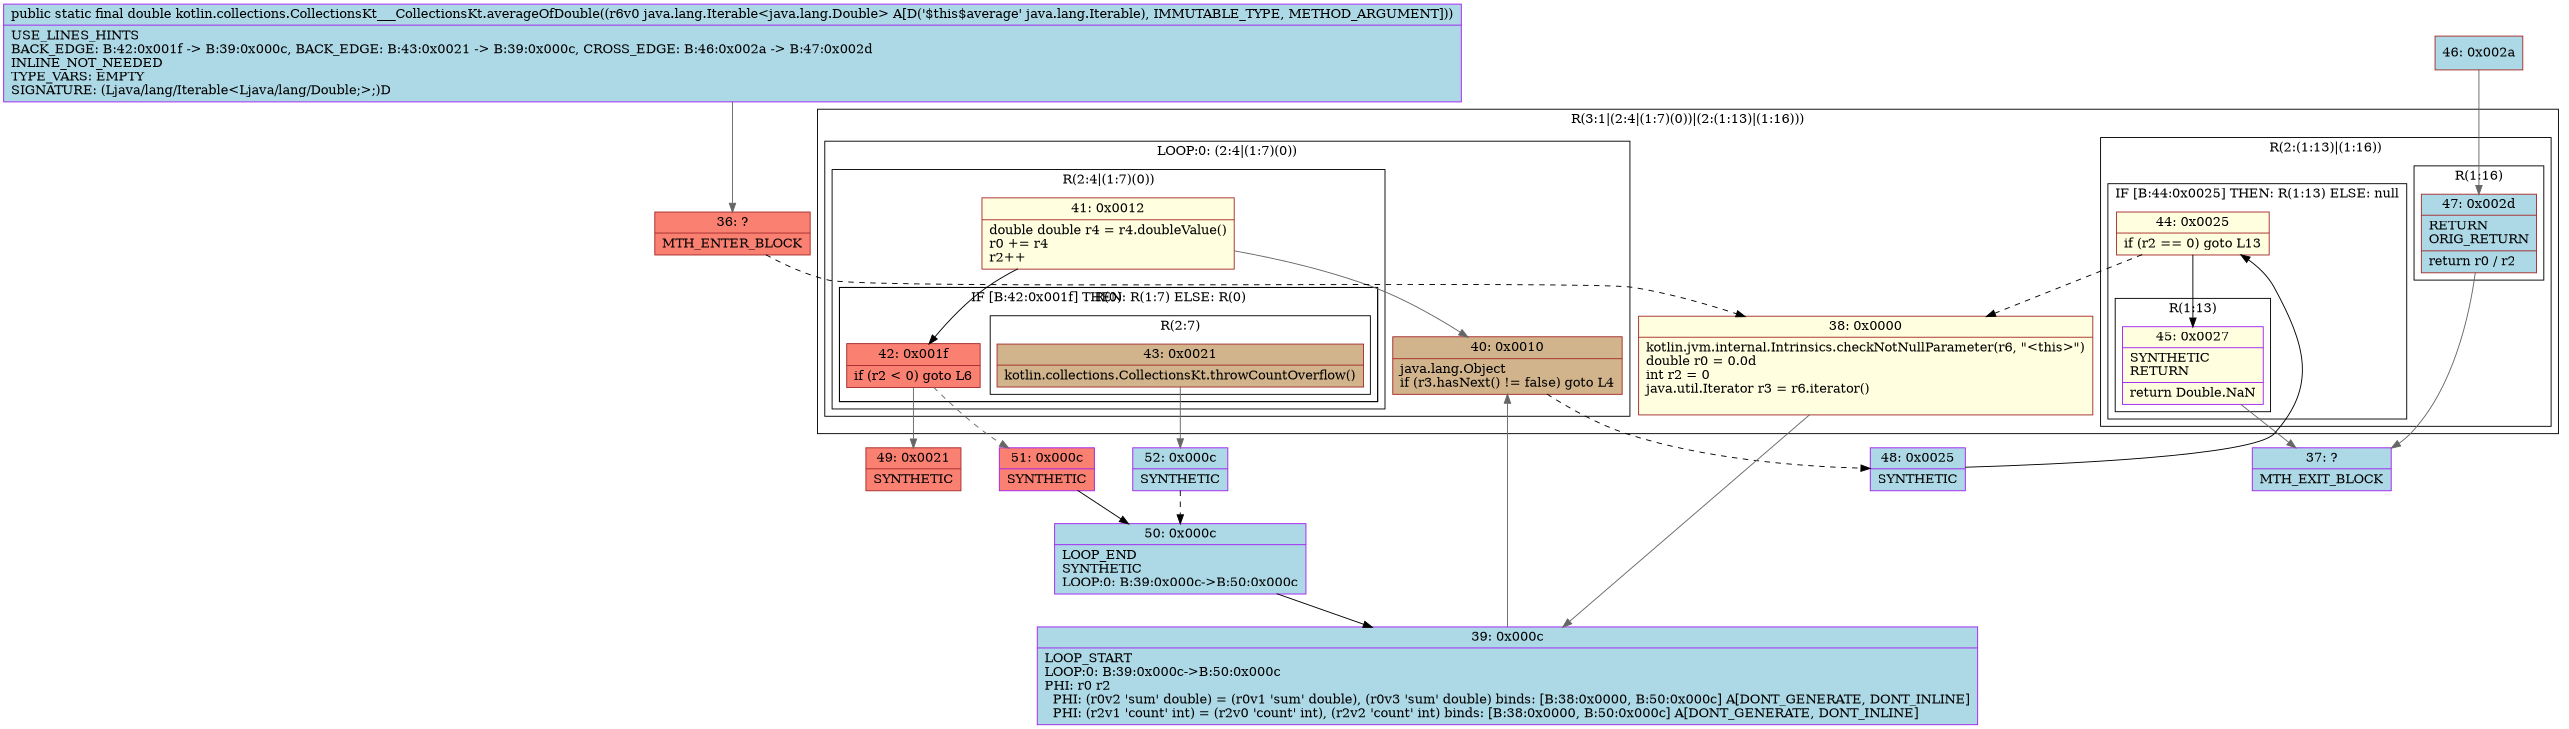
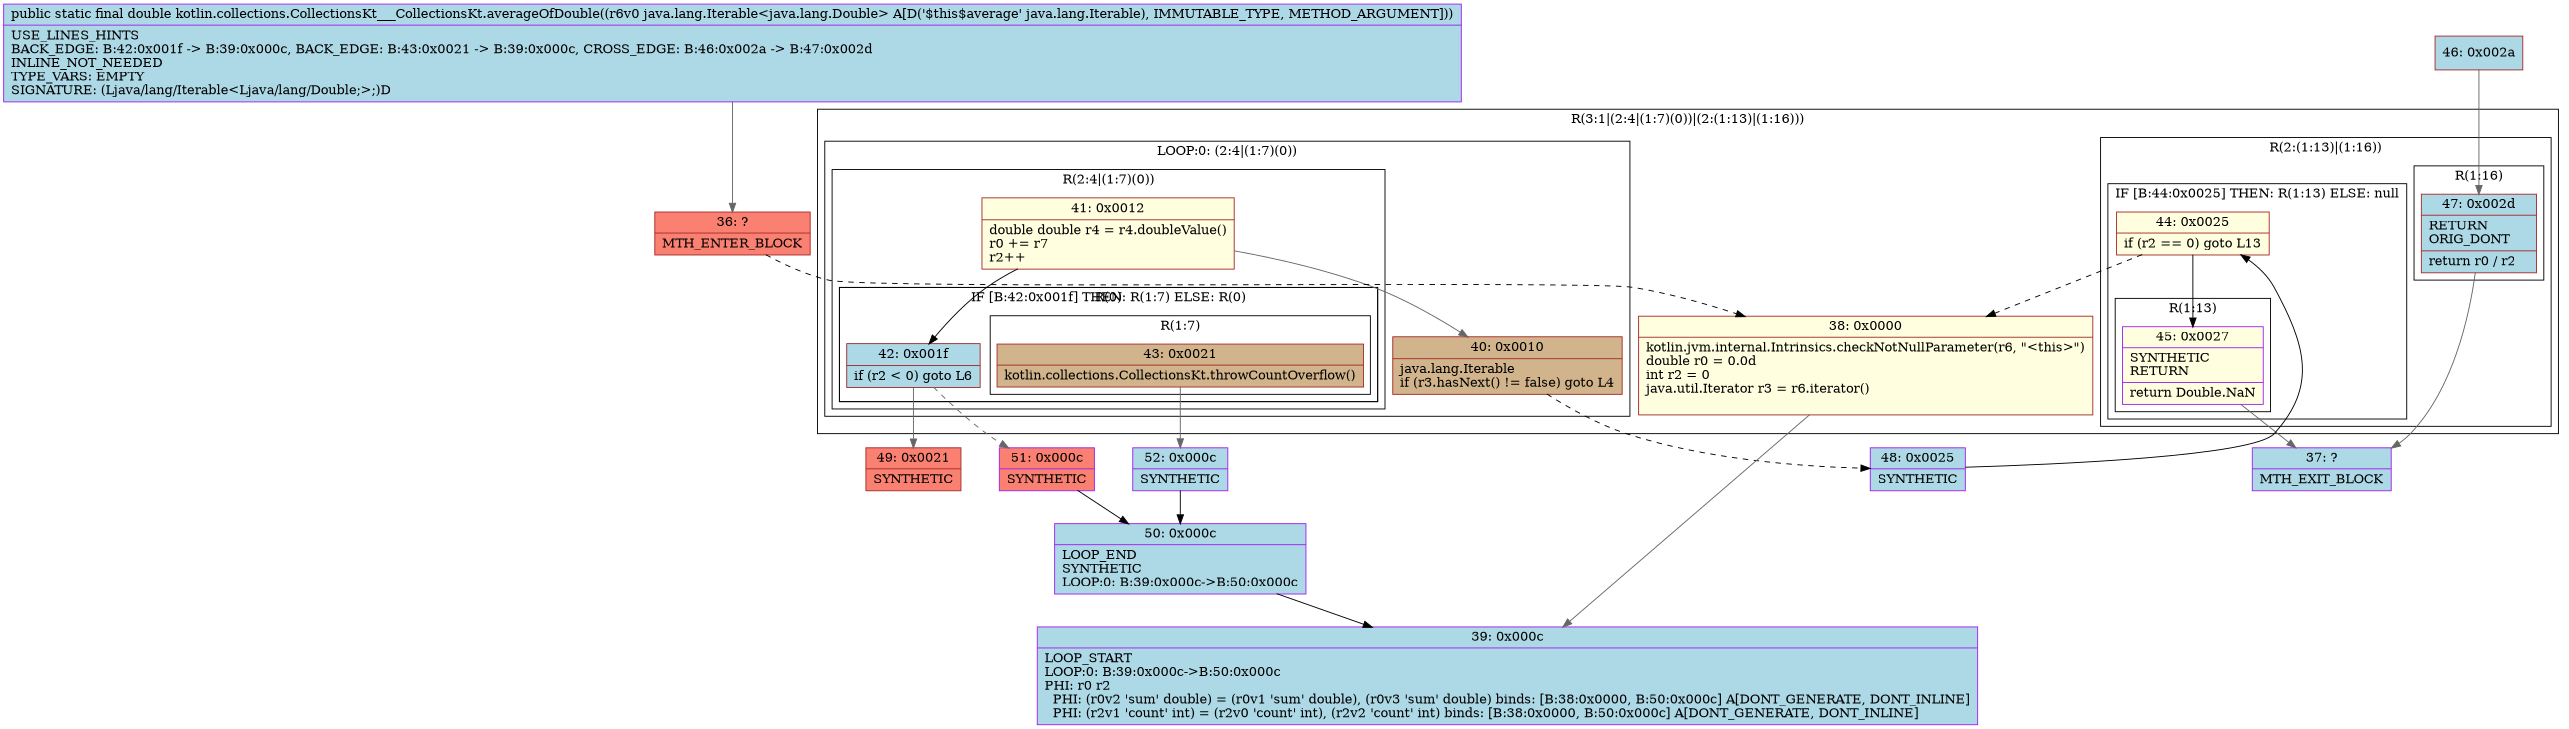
node "47: 0x002d": text "ORIG_RETURN" -> "ORIG_DONT"
node "41: 0x0012": text "r0 += r4" -> "r0 += r7"
cluster "R(2:7)": label "R(2:7)" -> "R(1:7)"
node "42: 0x001f": fillcolor salmon -> lightblue
node "40: 0x0010": text "java.lang.Object" -> "java.lang.Iterable"
edge "52: 0x000c" -> "50: 0x000c": style dashed -> solid
edge "39: 0x000c" -> "40: 0x0010": removed
